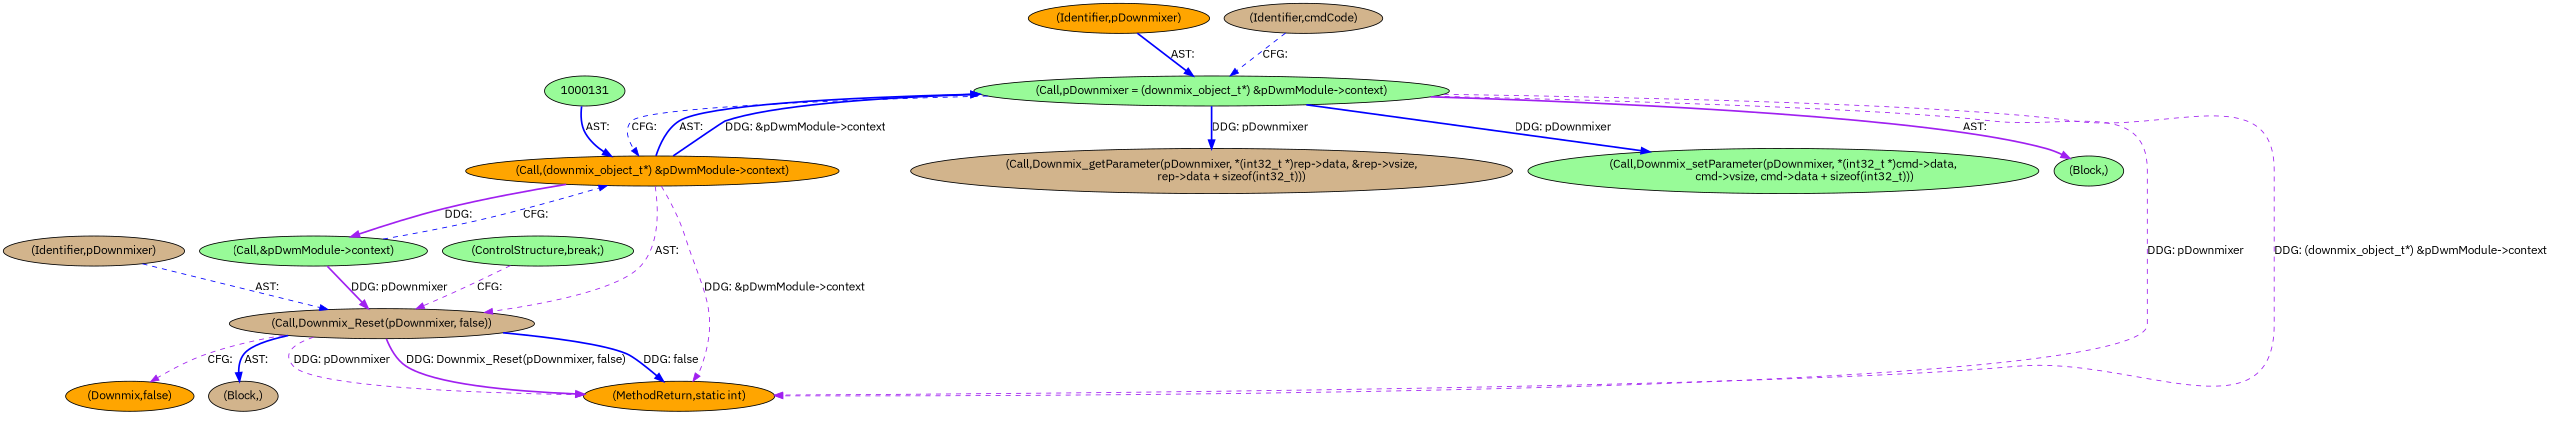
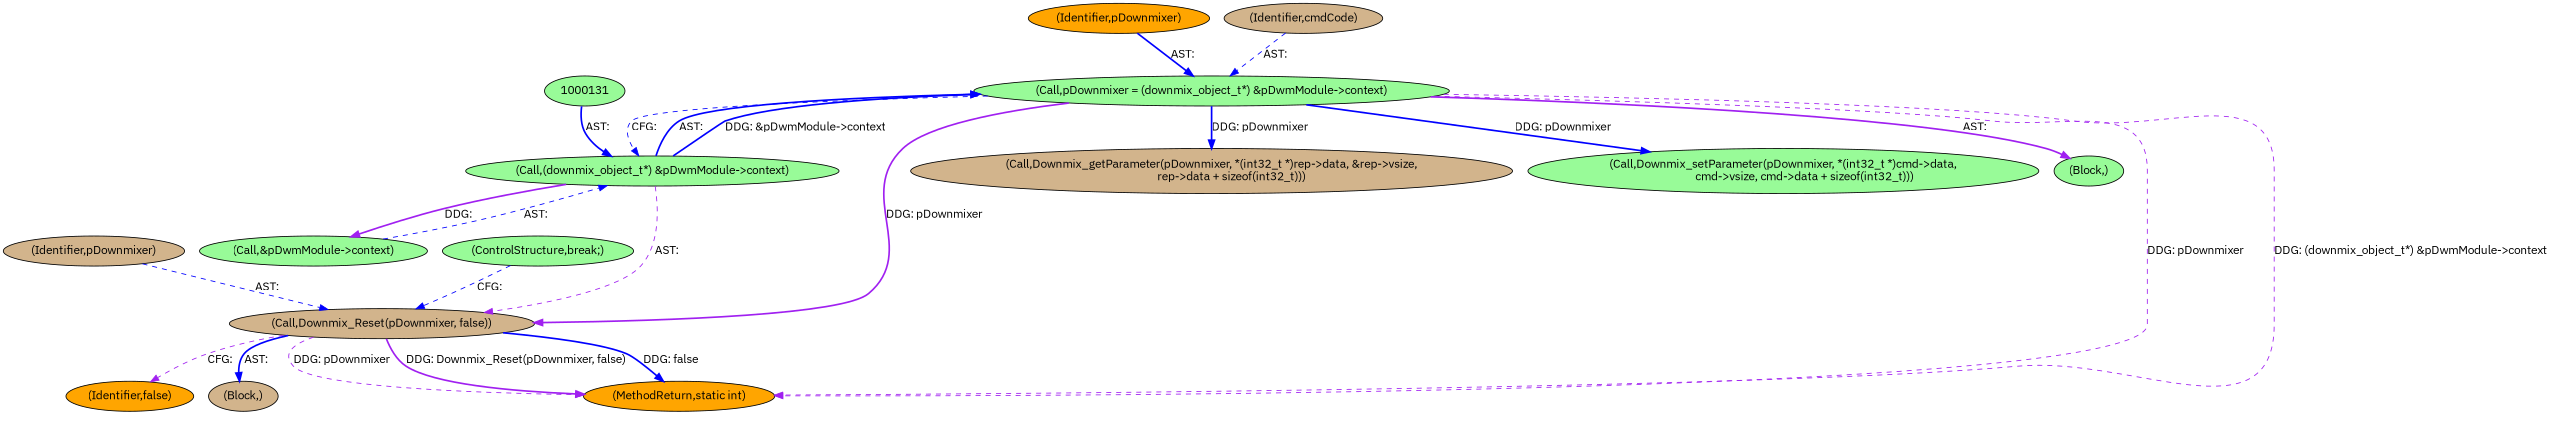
edge "(Identifier,cmdCode)" -> "(Call,pDownmixer = (downmix_object_t*) &pDwmModule->context)": label "CFG: " -> "AST: "
node "(Call,(downmix_object_t*) &pDwmModule->context)": fillcolor orange -> palegreen
edge "(Call,&pDwmModule->context)" -> "(Call,(downmix_object_t*) &pDwmModule->context)": label "CFG: " -> "AST: "
edge "(Call,(downmix_object_t*) &pDwmModule->context)" -> "(MethodReturn,static int)": removed, label "DDG: &pDwmModule->context"
edge "(Call,&pDwmModule->context)" -> "(Call,Downmix_Reset(pDownmixer, false))": now "(Call,pDownmixer = (downmix_object_t*) &pDwmModule->context)" -> "(Call,Downmix_Reset(pDownmixer, false))"
edge "(ControlStructure,break;)" -> "(Call,Downmix_Reset(pDownmixer, false))": color purple -> blue
node "(Downmix,false)": label "(Downmix,false)" -> "(Identifier,false)"
